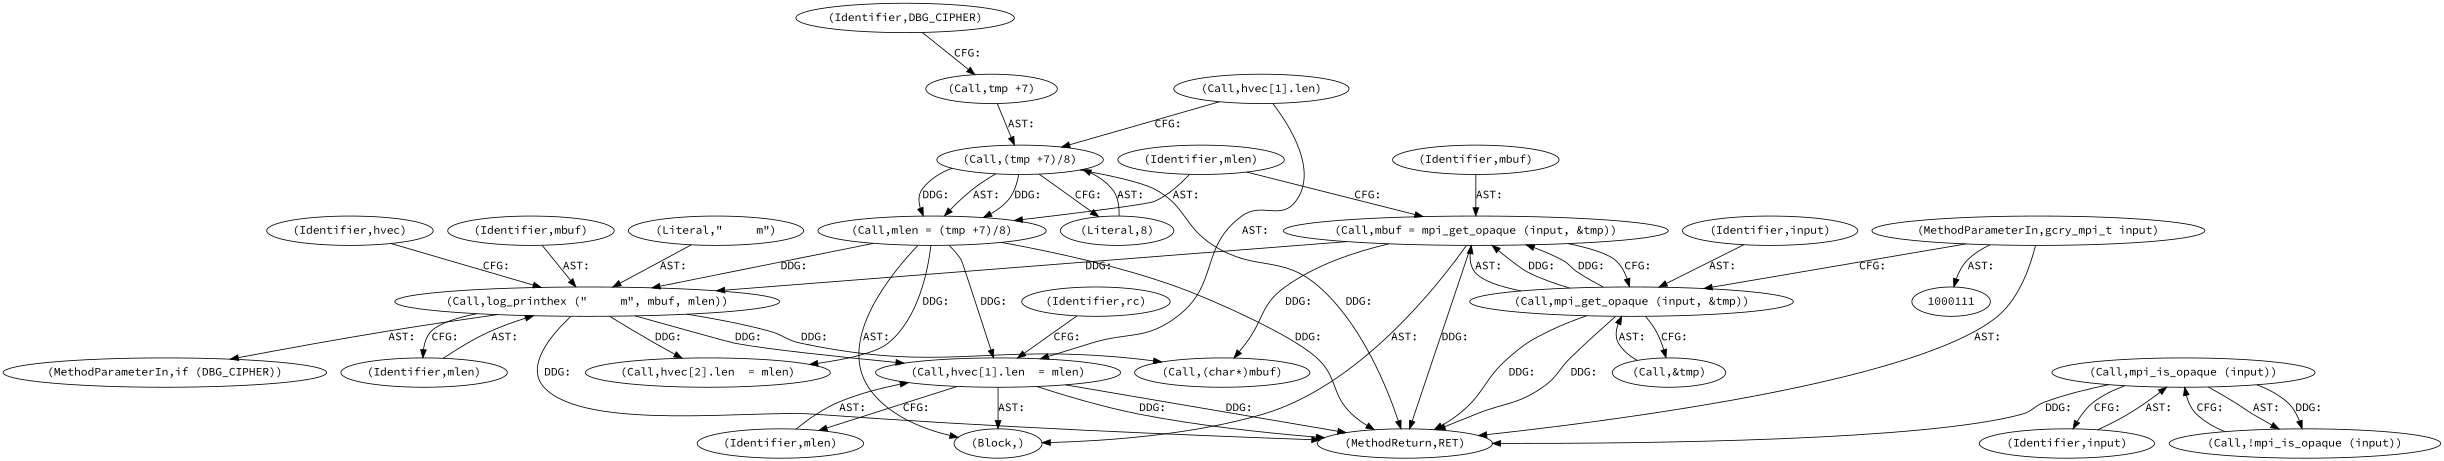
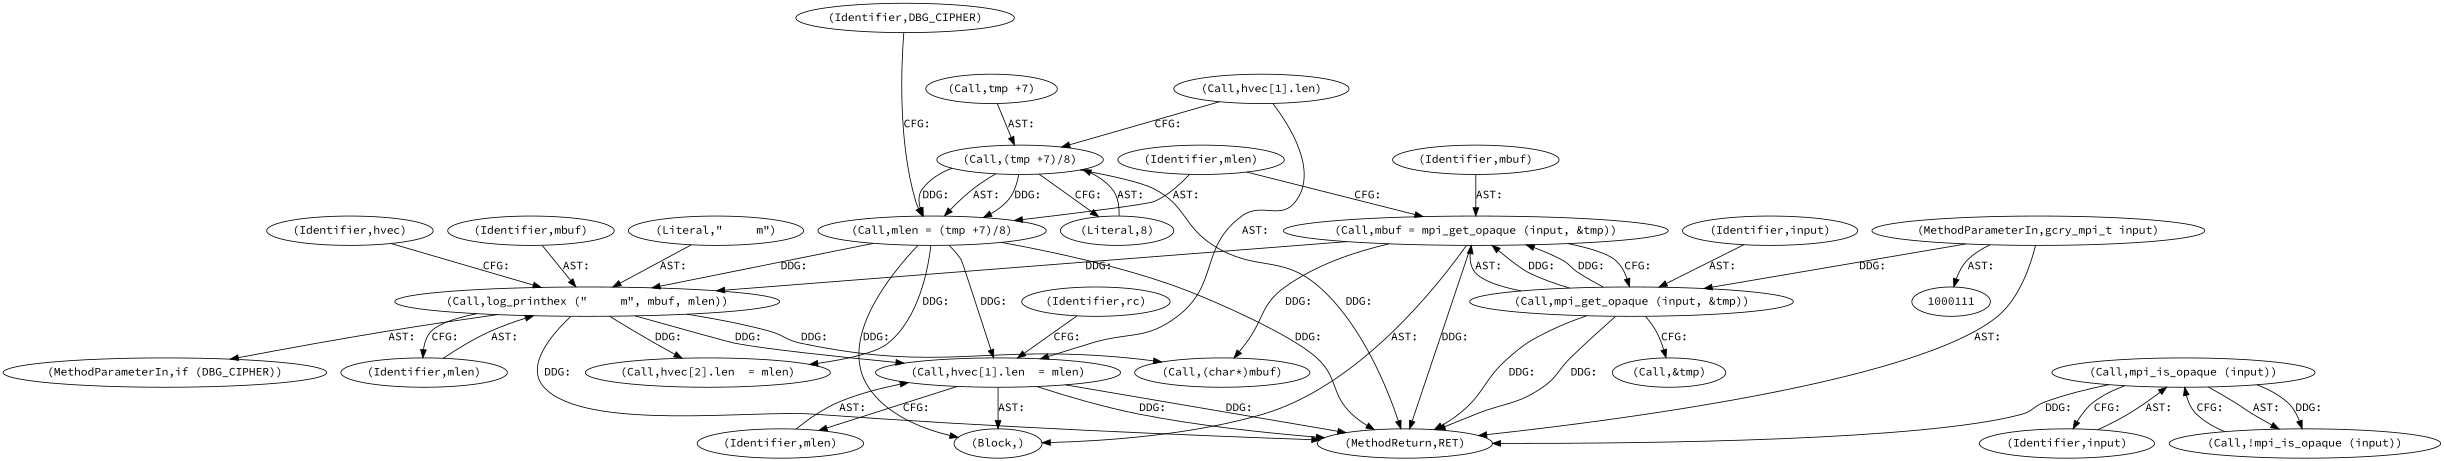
edge "(Identifier,DBG_CIPHER)" -> "(Call,tmp +7)": now "(Identifier,DBG_CIPHER)" -> "(Call,mlen = (tmp +7)/8)"
edge "(MethodParameterIn,gcry_mpi_t input)" -> "(Call,mpi_get_opaque (input, &tmp))": label "CFG: " -> "DDG: "
edge "(Call,mlen = (tmp +7)/8)" -> "(Block,)": label "AST: " -> "DDG: "
edge "(Call,&tmp)" -> "(Call,mpi_get_opaque (input, &tmp))": removed, label "AST:"
